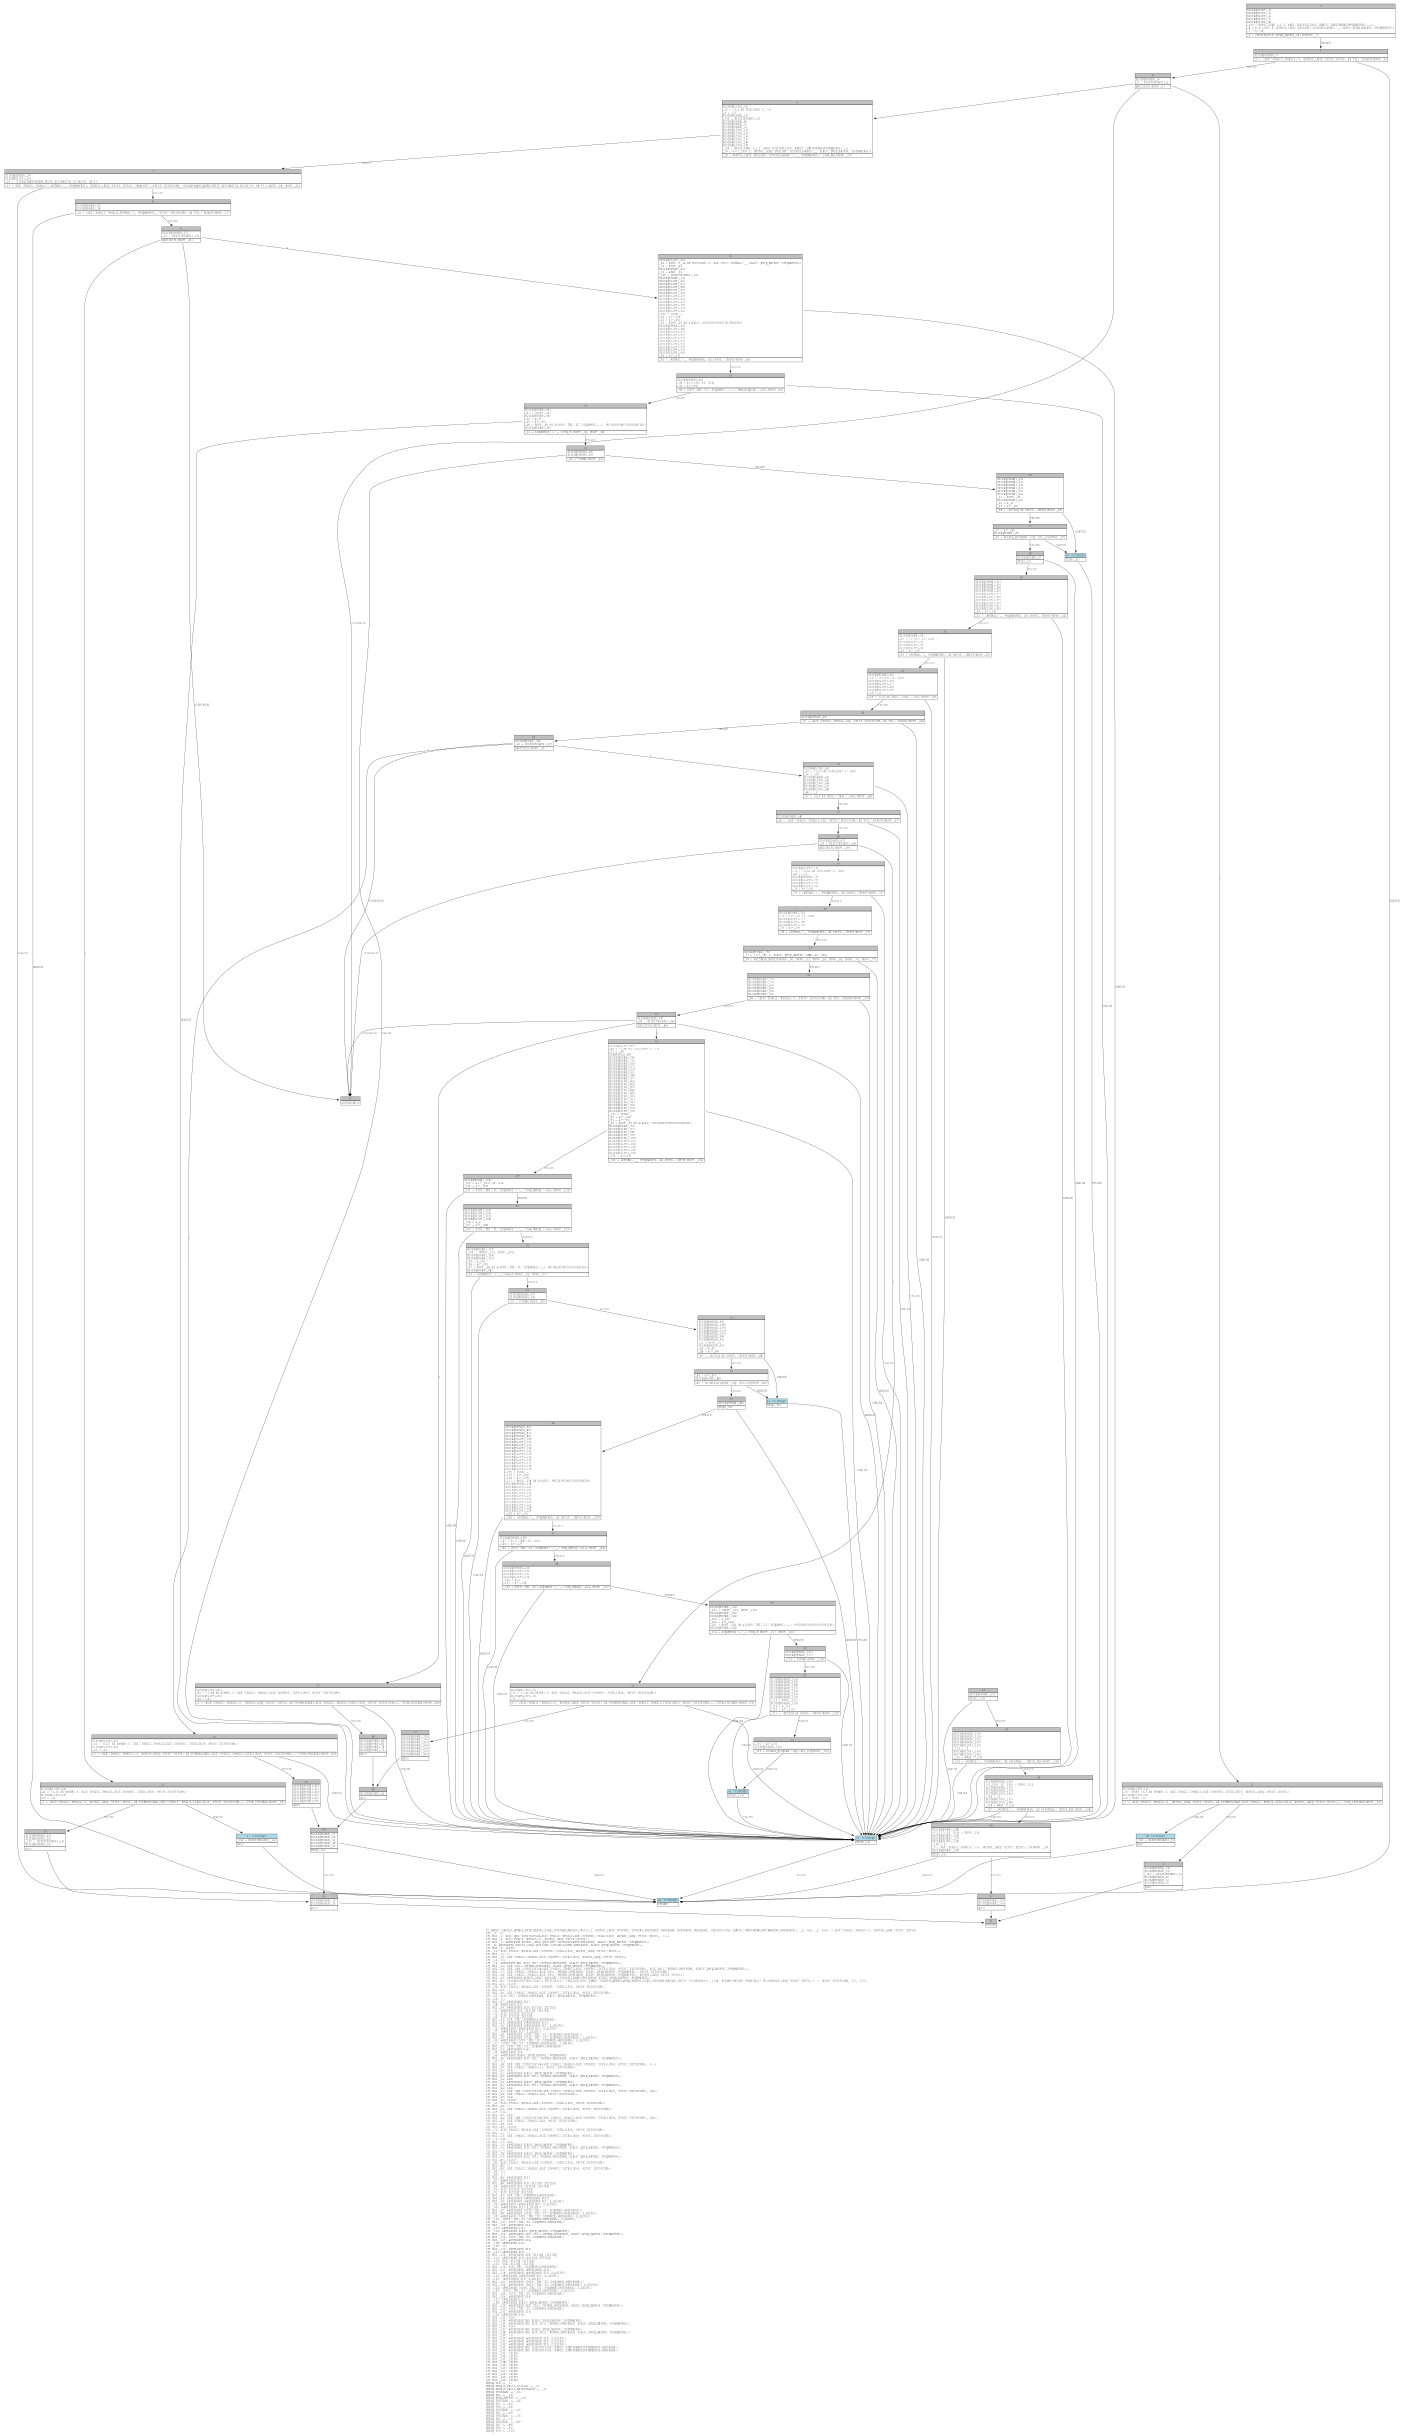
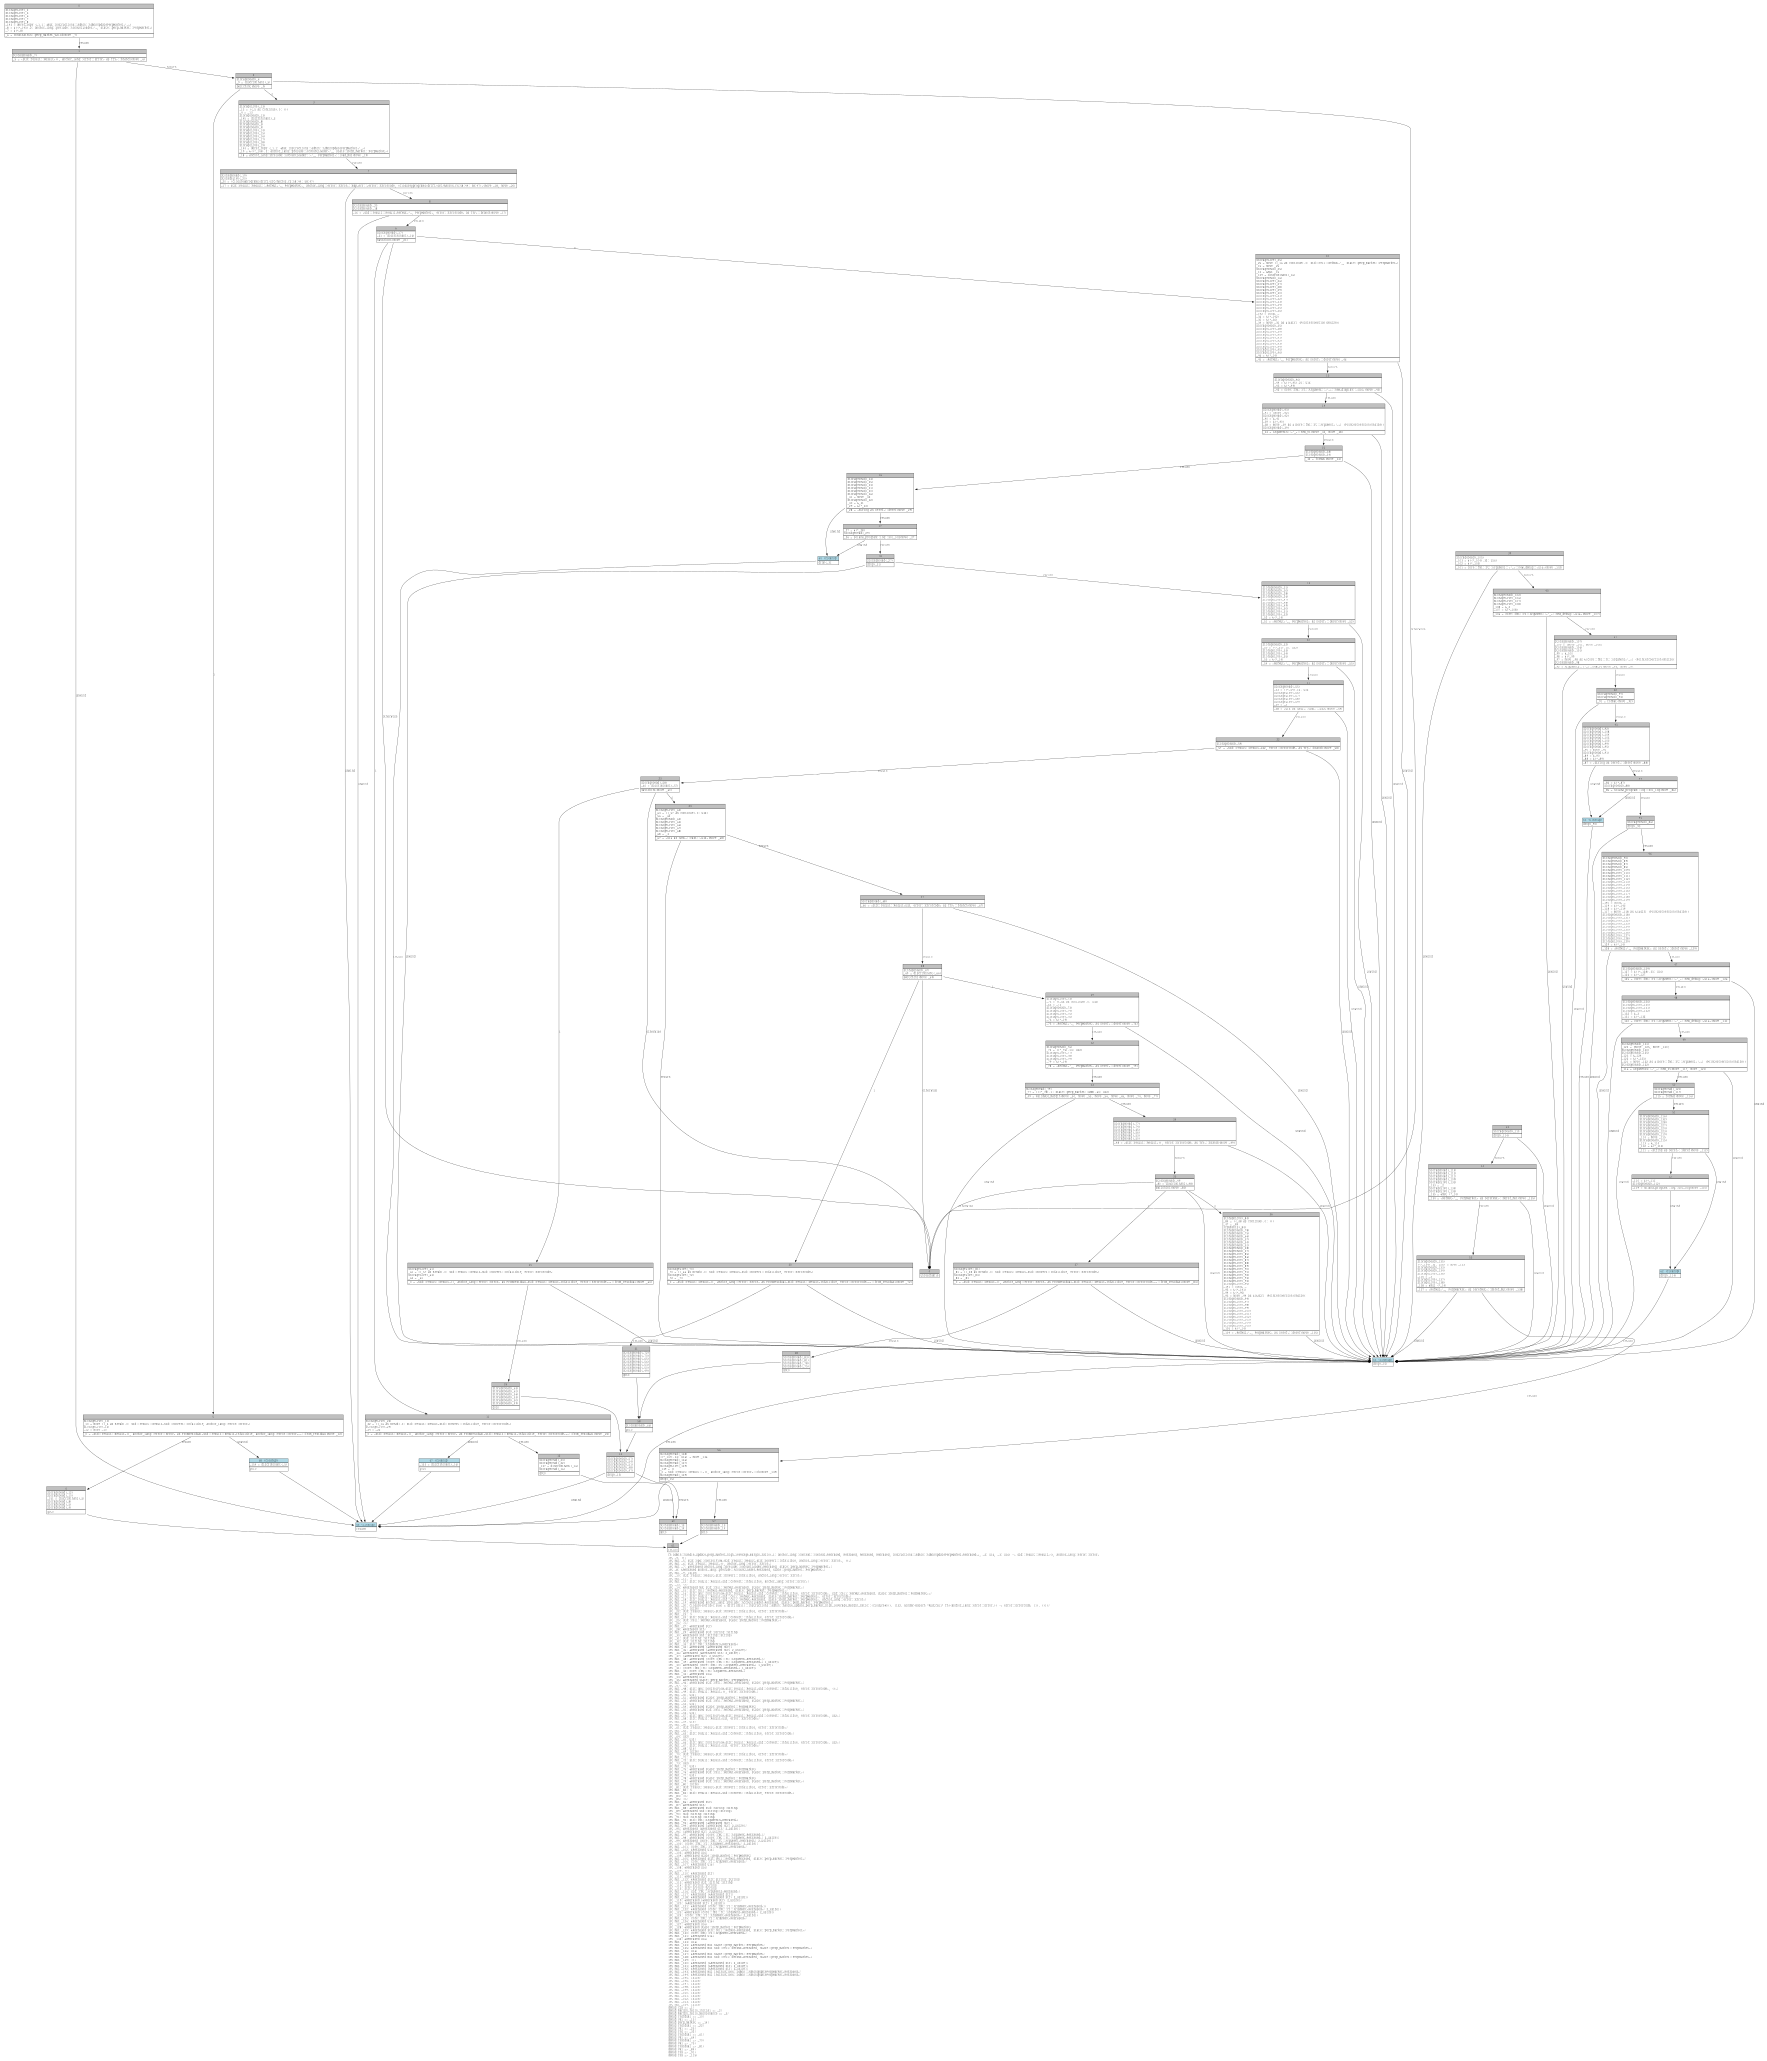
edge "36" -> "39": removed, label "return"
